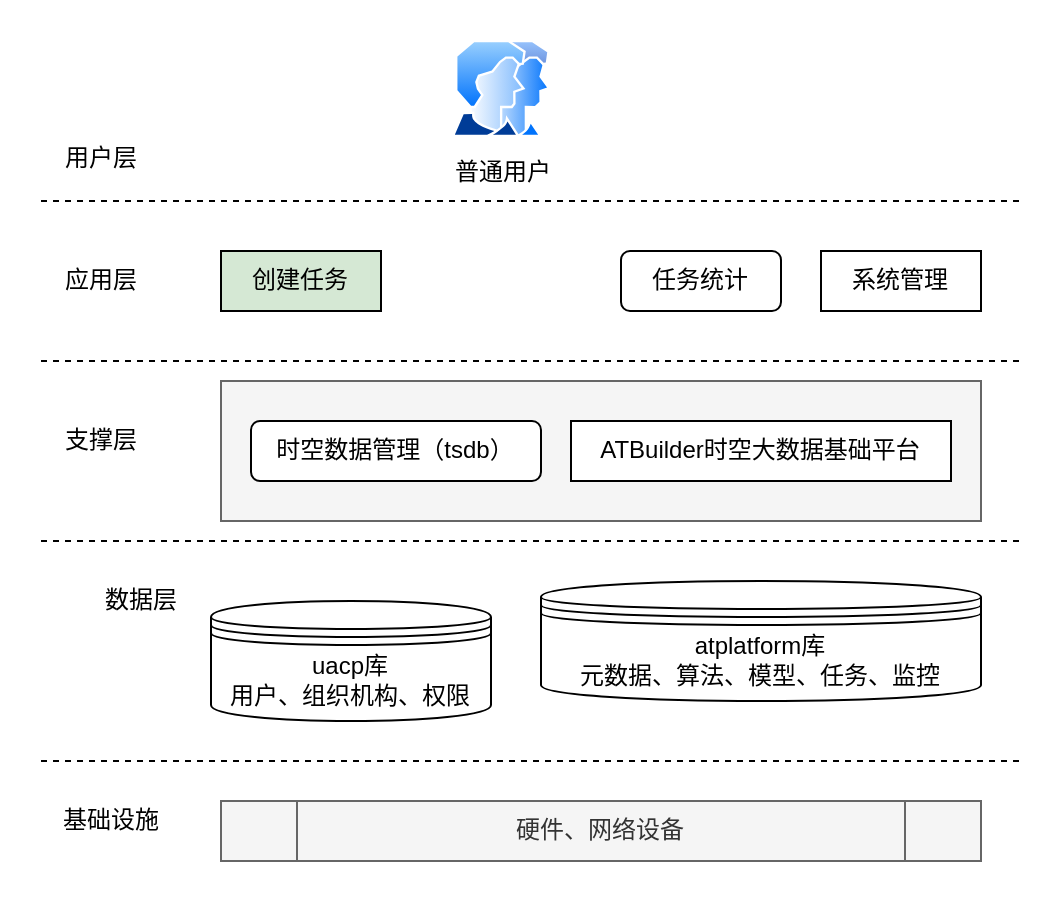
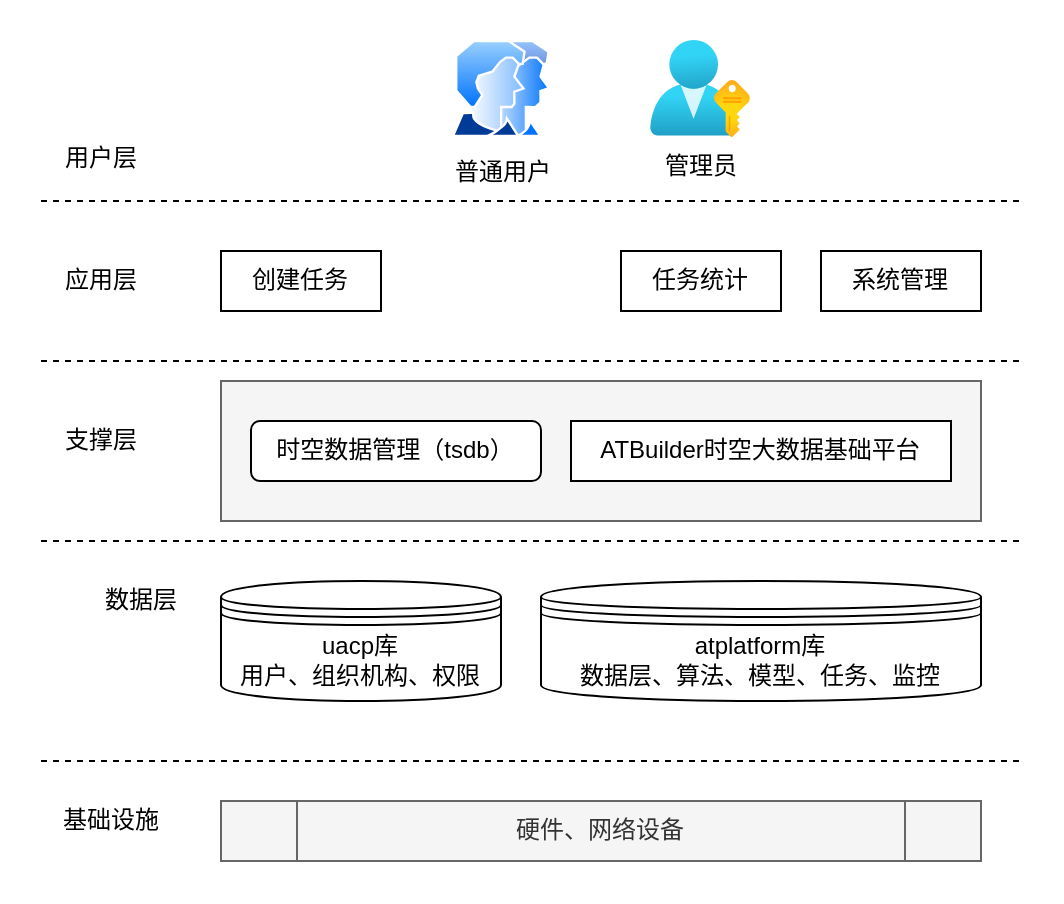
node "管理员": added
node "创建任务": fillcolor #d5e8d4 -> #ffffff
node "任务统计": shape rounded rectangle -> rectangle
node "uacp库 用户、组织机构、权限": moved (351, 661) -> (361, 641)
node "atplatform库 元数据、算法、模型、任务、监控": label "atplatform库 元数据、算法、模型、任务、监控" -> "atplatform库 数据层、算法、模型、任务、监控"
